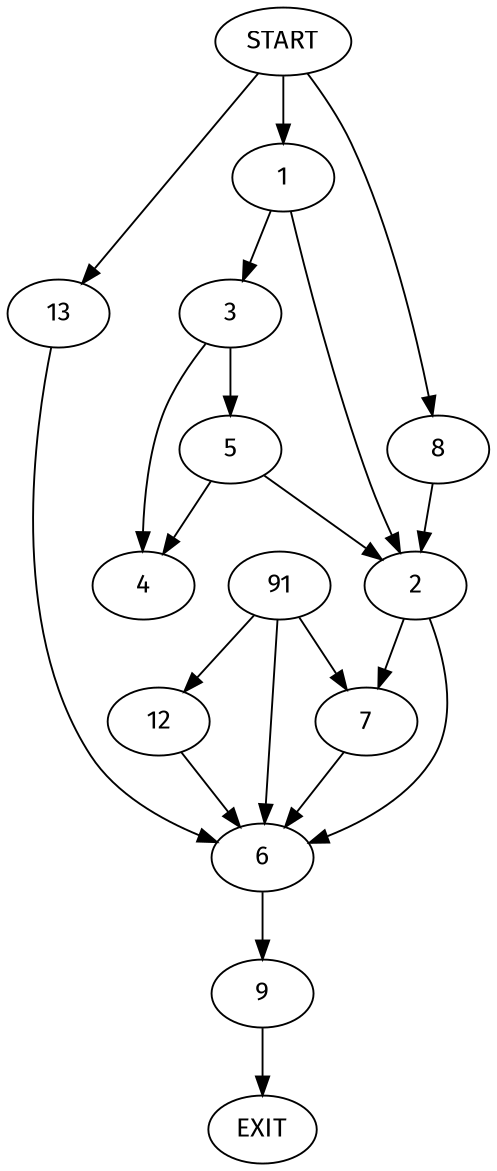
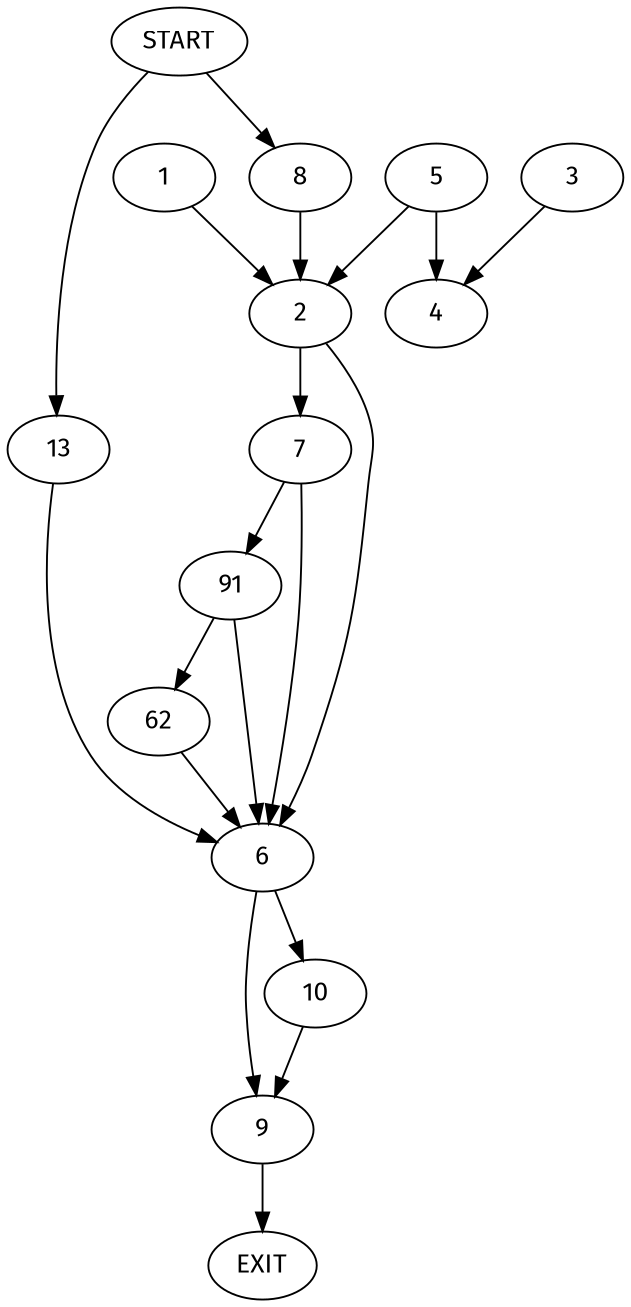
edge "START" -> "1": removed
edge "1" -> "3": removed
edge "3" -> "5": removed
edge "91" -> "7": reversed
node "12": label "12" -> "62"
node "10": added
